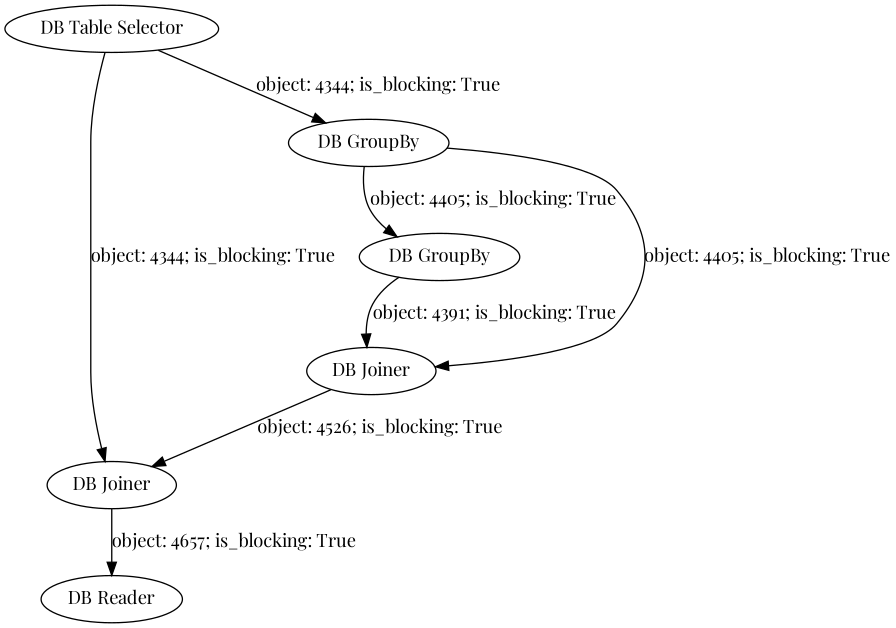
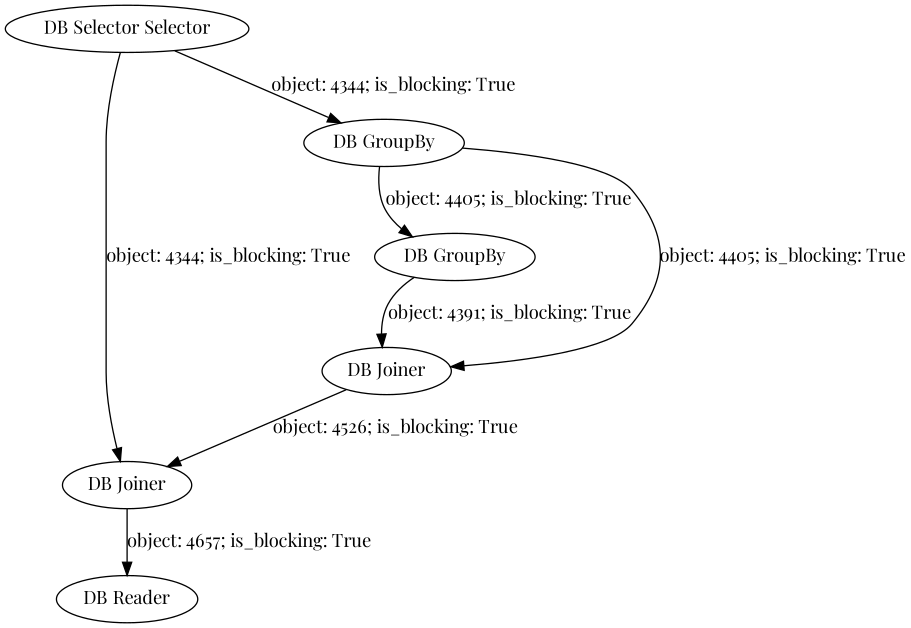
node "DB Table Selector": label "DB Table Selector" -> "DB Selector Selector"
